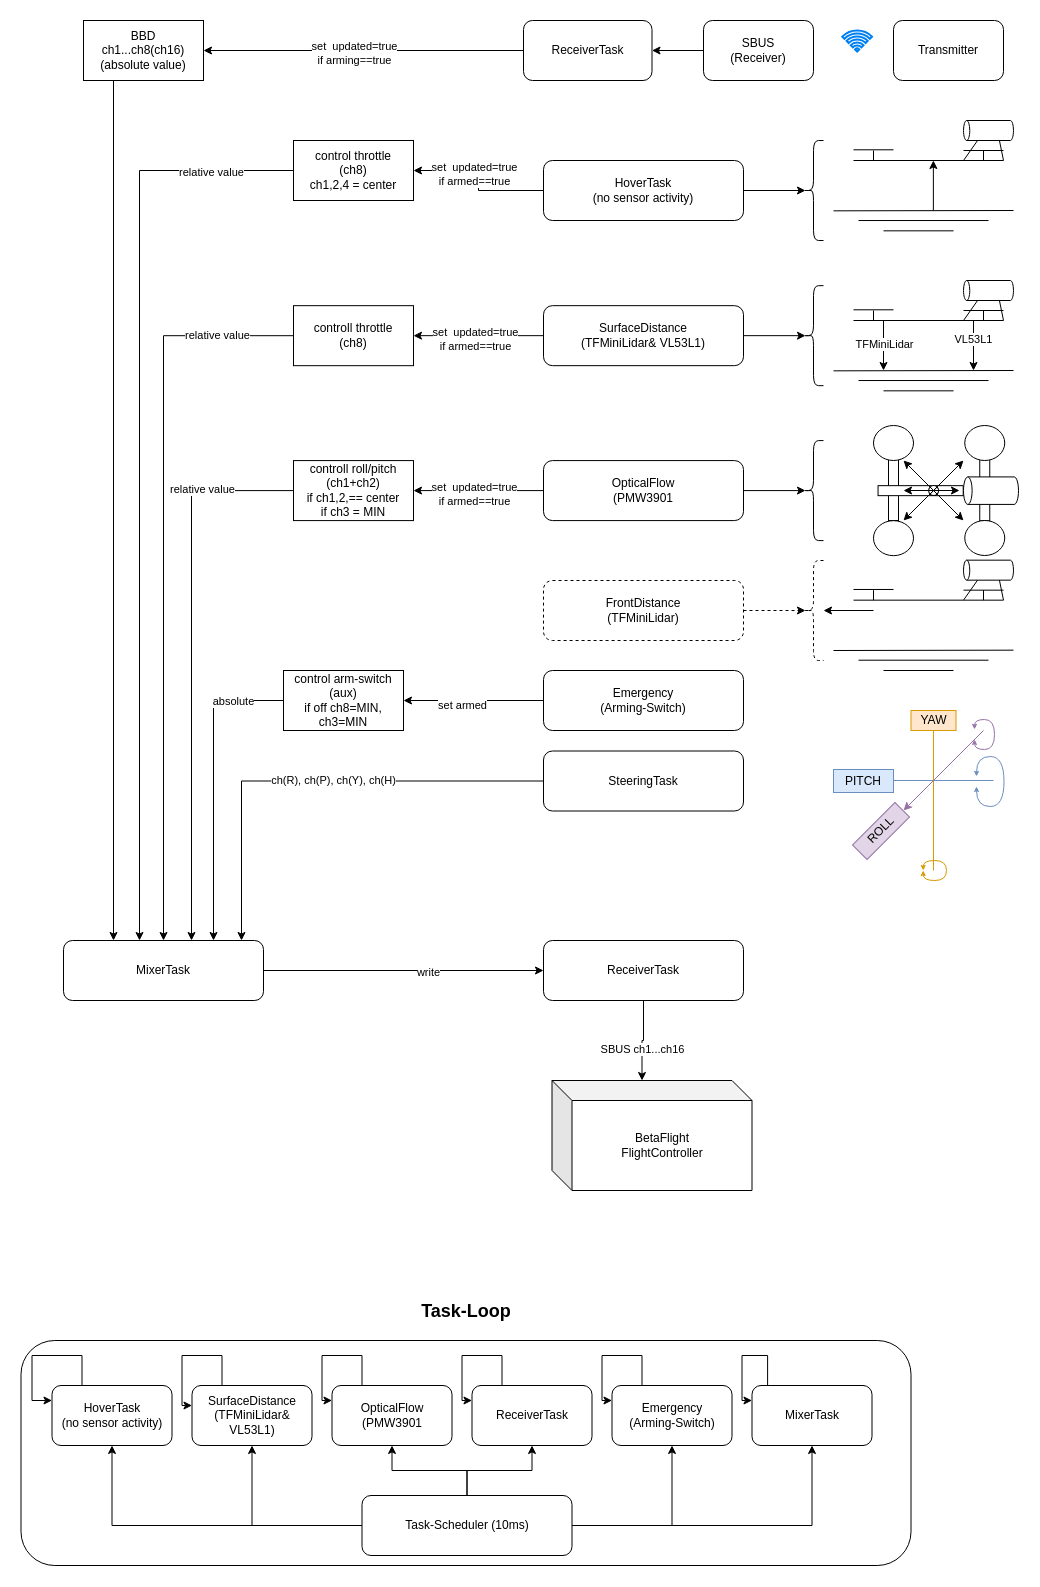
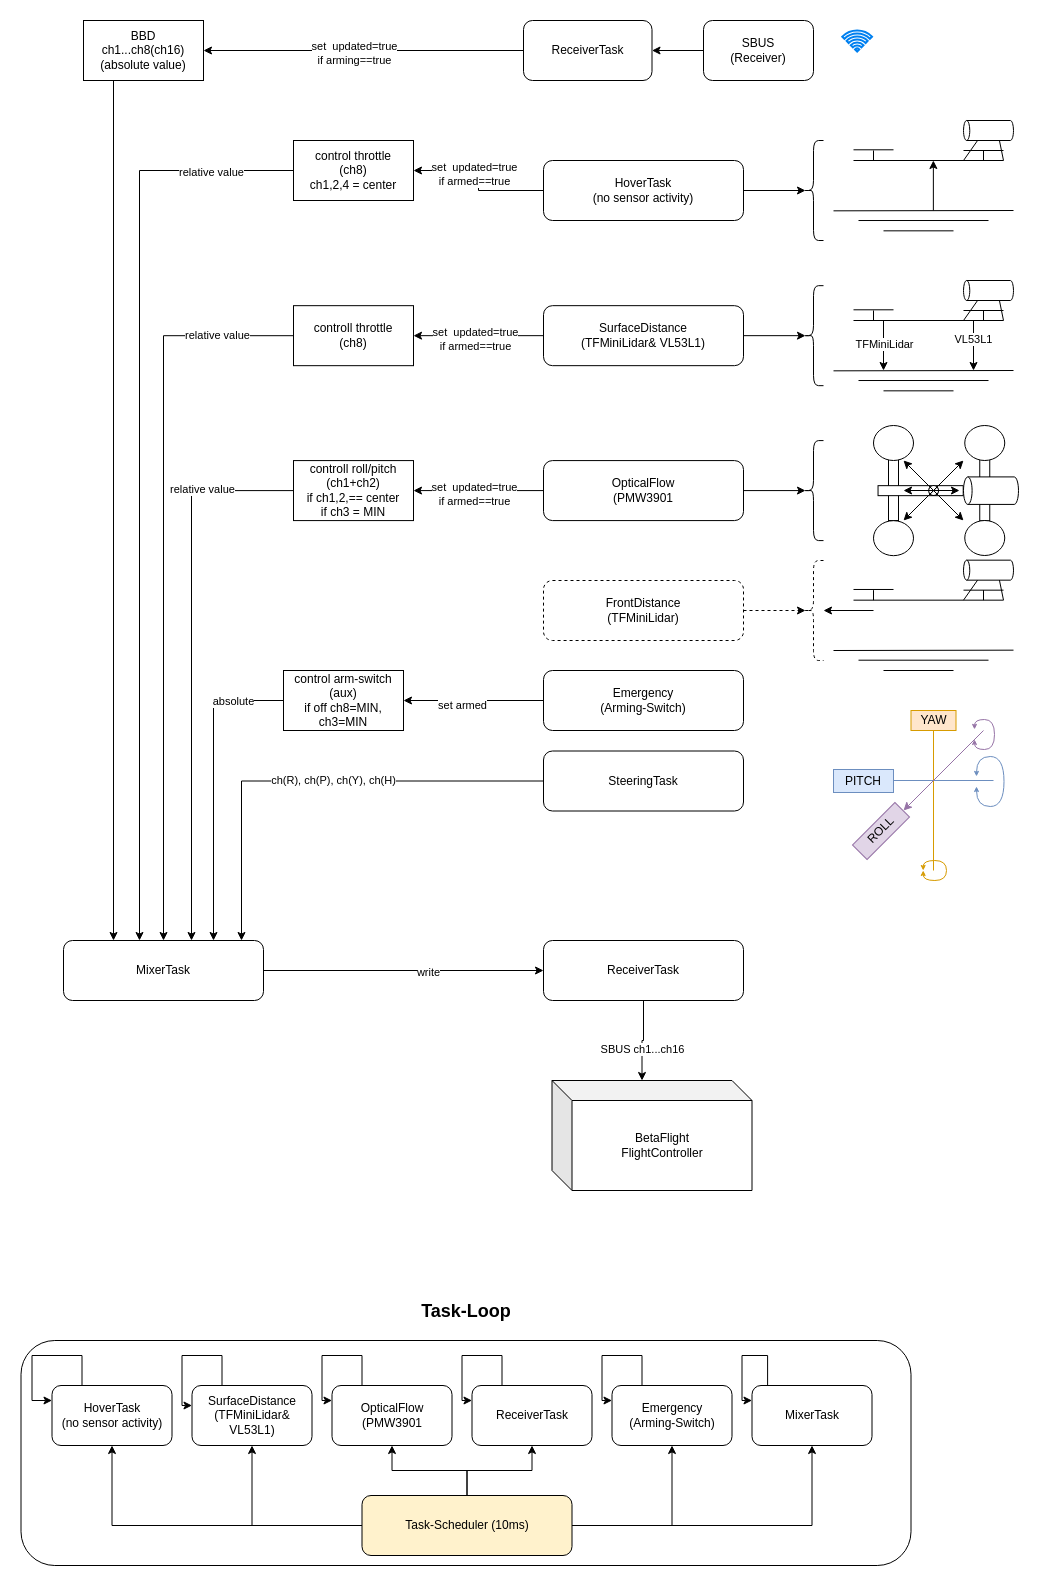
node "Transmitter": removed
node "Task-Scheduler (10ms)": fillcolor #ffffff -> #fff2cc
